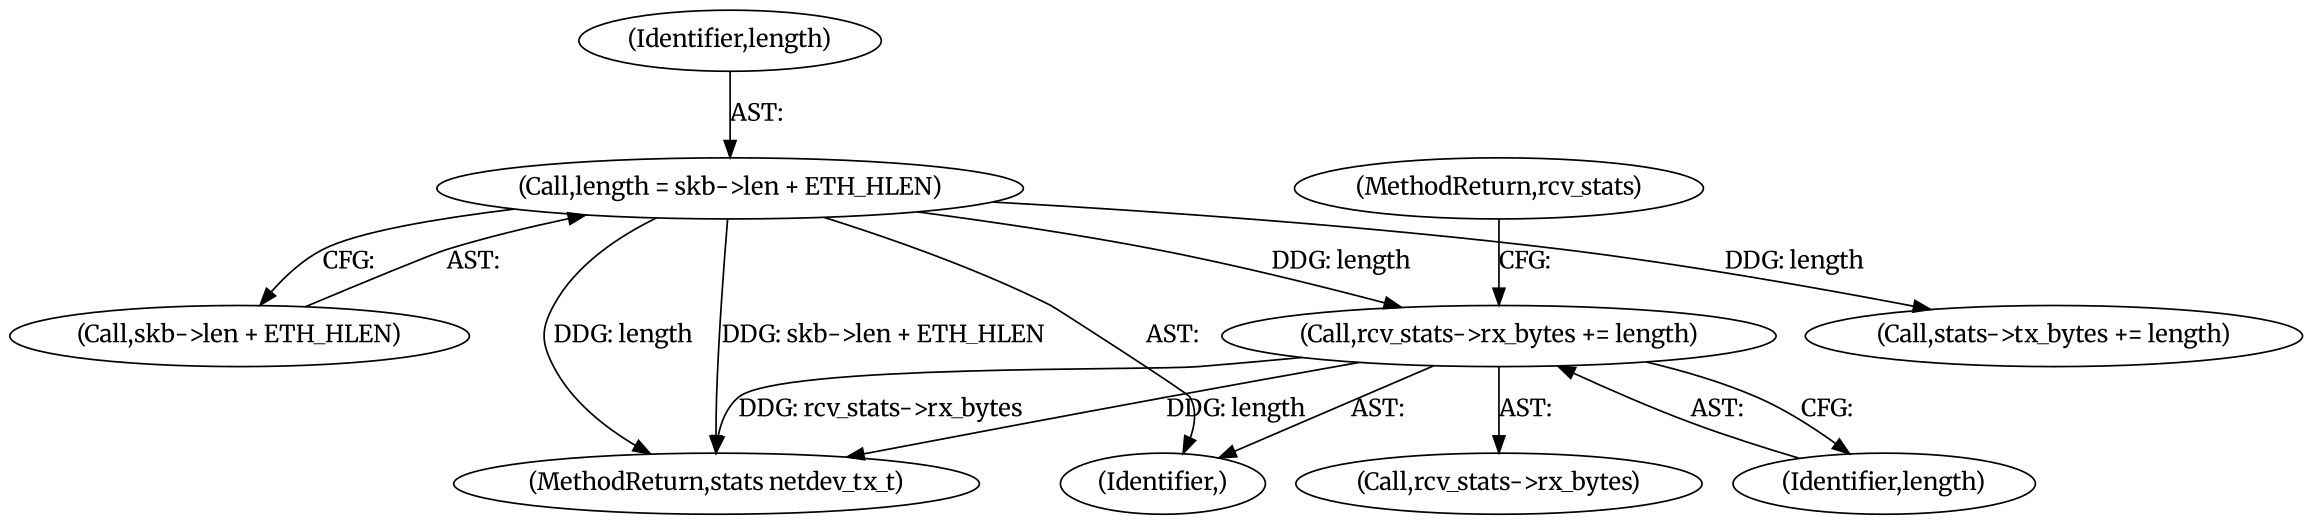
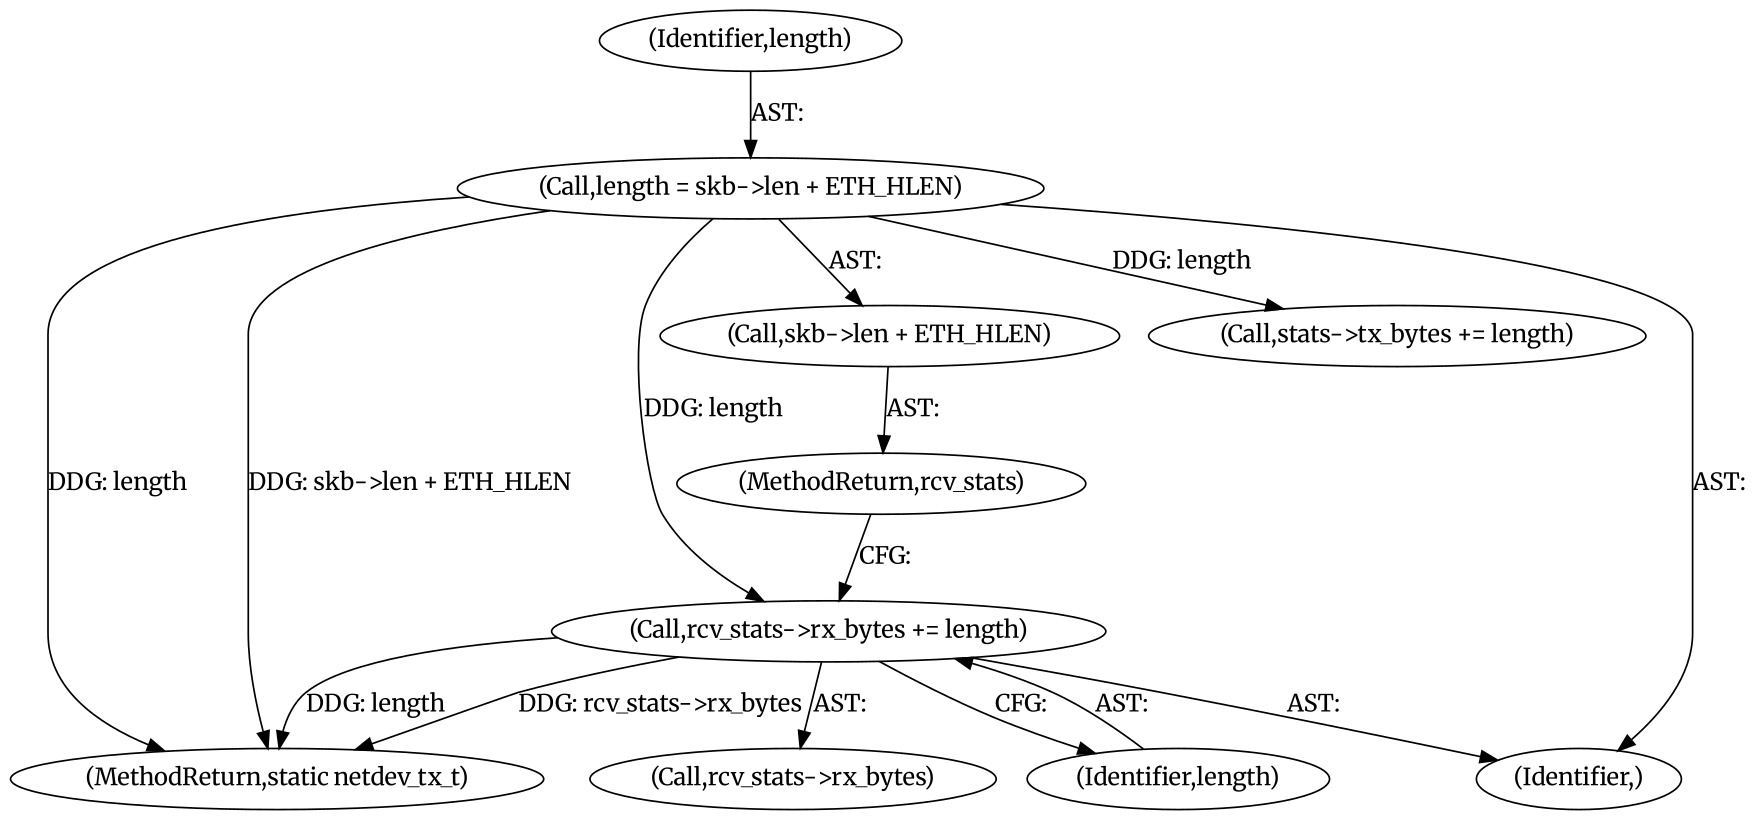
edge "(Call,skb->len + ETH_HLEN)" -> "(Call,length = skb->len + ETH_HLEN)": now "(Call,skb->len + ETH_HLEN)" -> "(MethodReturn,rcv_stats)"
edge "(Call,length = skb->len + ETH_HLEN)" -> "(Call,skb->len + ETH_HLEN)": label "CFG: " -> "AST: "
node "(MethodReturn,stats netdev_tx_t)": label "(MethodReturn,stats netdev_tx_t)" -> "(MethodReturn,static netdev_tx_t)"
